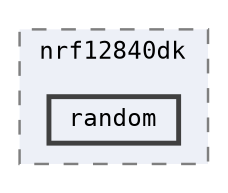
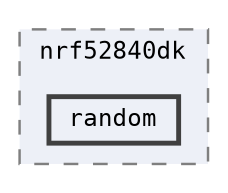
cluster "nrf12840dk": label "nrf12840dk" -> "nrf52840dk"
